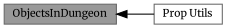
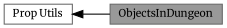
edge "Prop Utils" -> "ObjectsInDungeon": reversed
